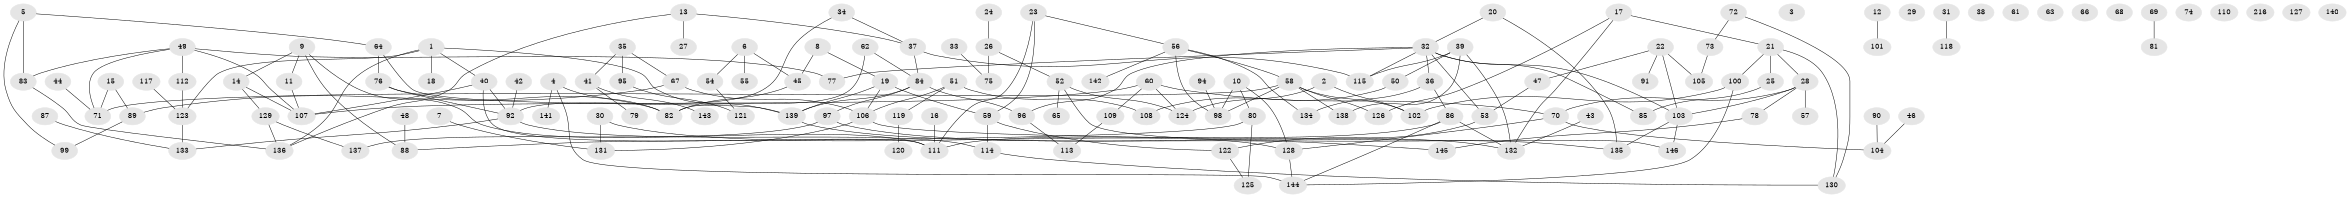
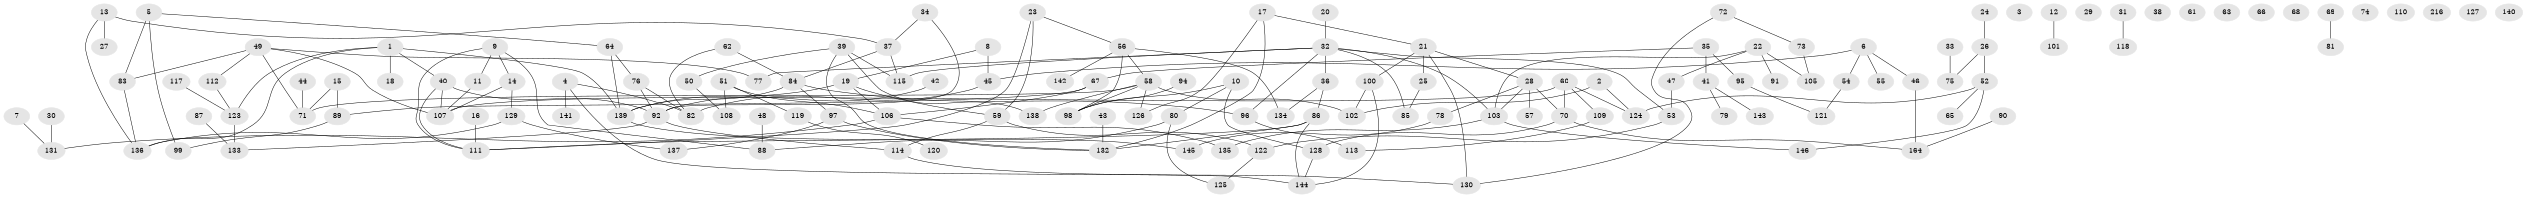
edge "6" -- "46": added
edge "20" -- "135": removed
edge "30" -- "128": removed
node "104": label "104" -> "164"
